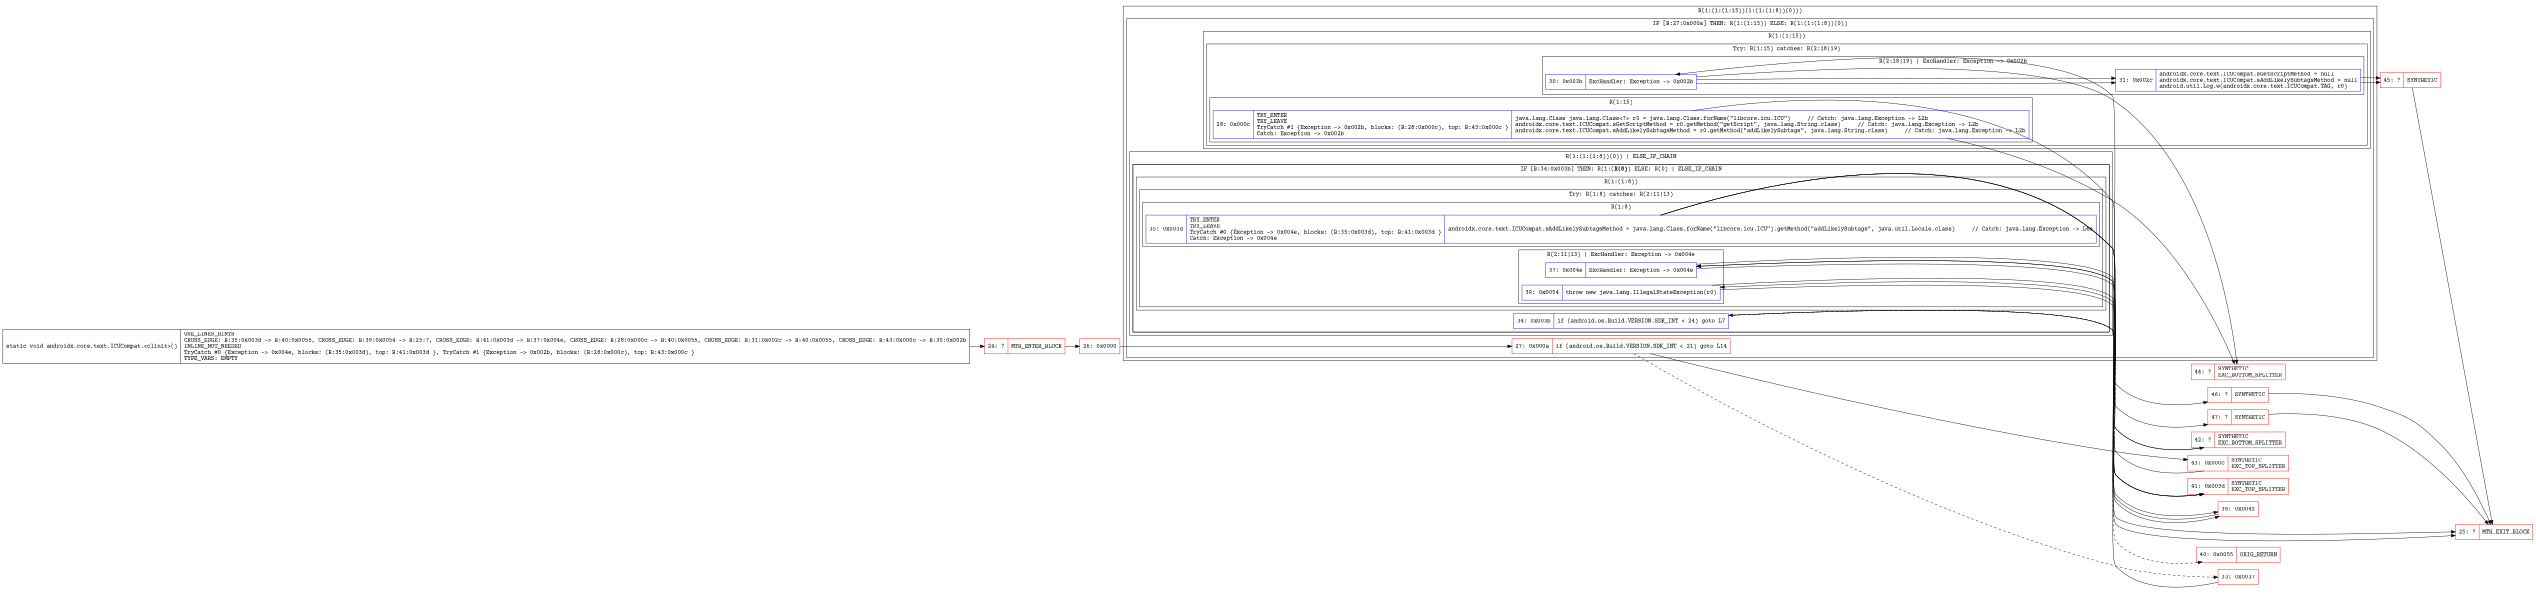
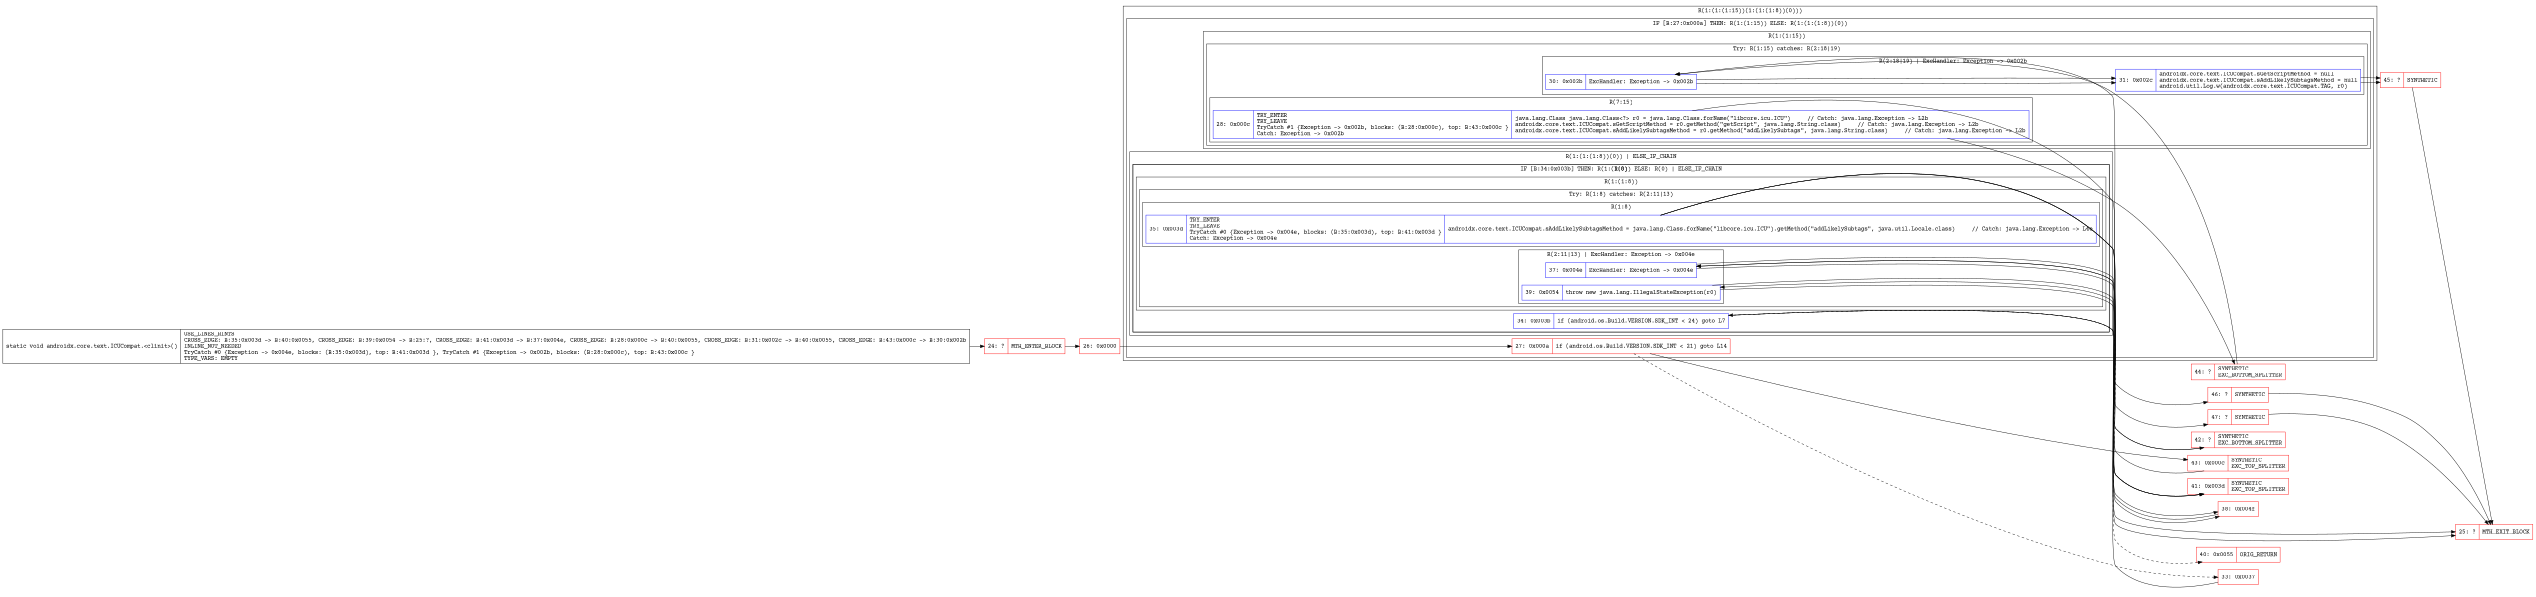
edge "30: 0x002b" -> "44: ?": reversed
cluster "R(1:15)": label "R(1:15)" -> "R(7:15)"
